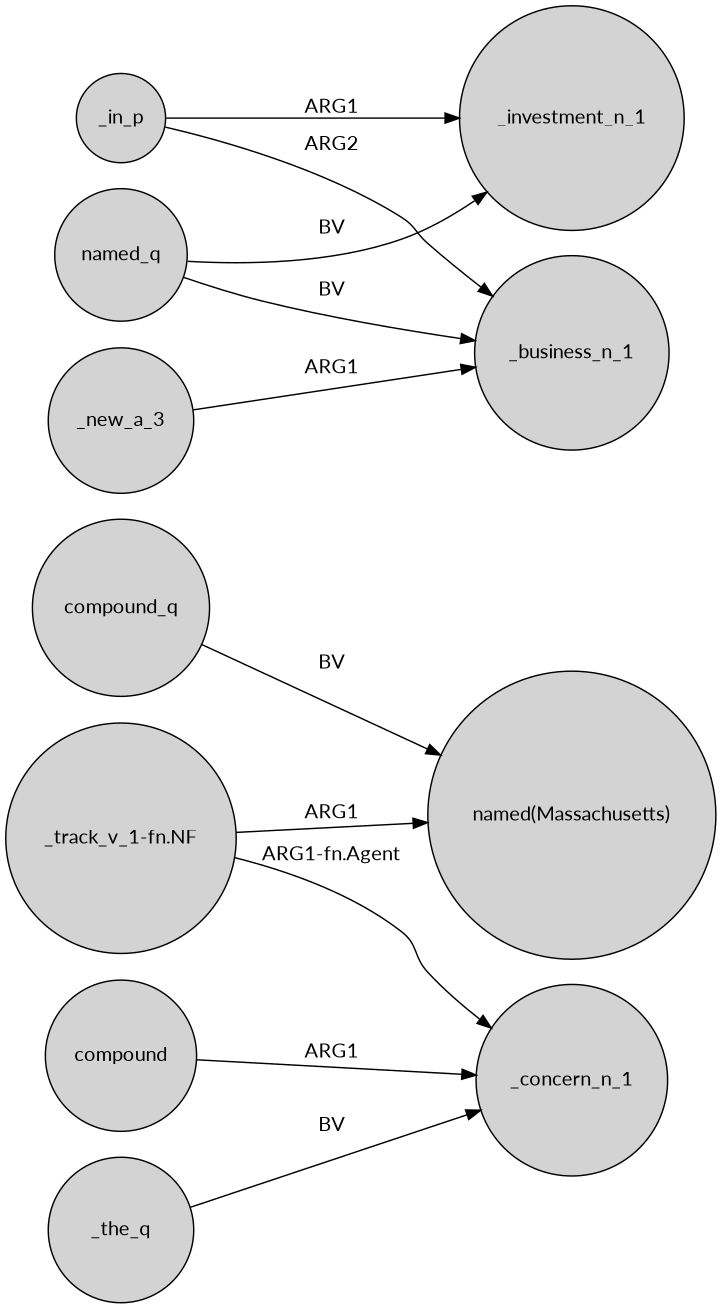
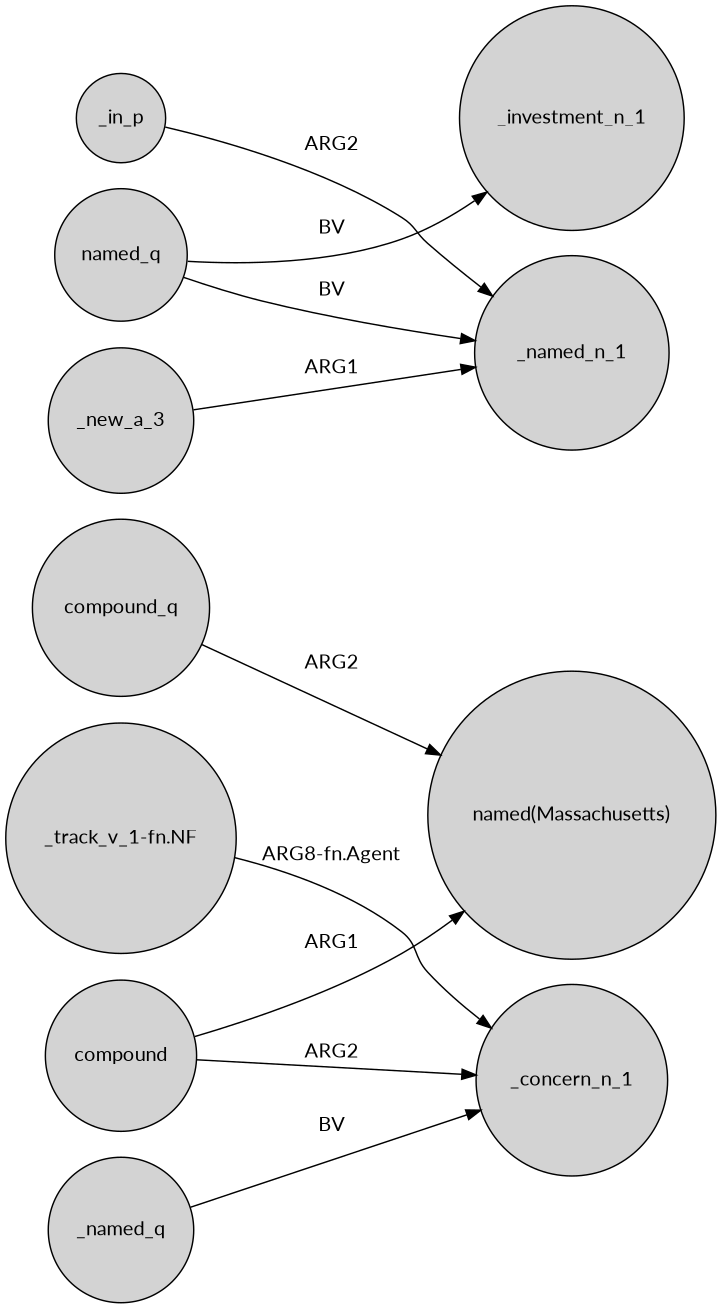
edge "_in_p" -> "_investment_n_1": removed, label "ARG1"
node "_business_n_1": label "_business_n_1" -> "_named_n_1"
edge "compound_q" -> "named(Massachusetts)": label "BV" -> "ARG2"
edge "_track_v_1-fn.NF" -> "named(Massachusetts)": now "compound" -> "named(Massachusetts)"
edge "_track_v_1-fn.NF" -> "_concern_n_1": label "ARG1-fn.Agent" -> "ARG8-fn.Agent"
edge "compound" -> "_concern_n_1": label "ARG1" -> "ARG2"
node "_the_q": label "_the_q" -> "_named_q"
